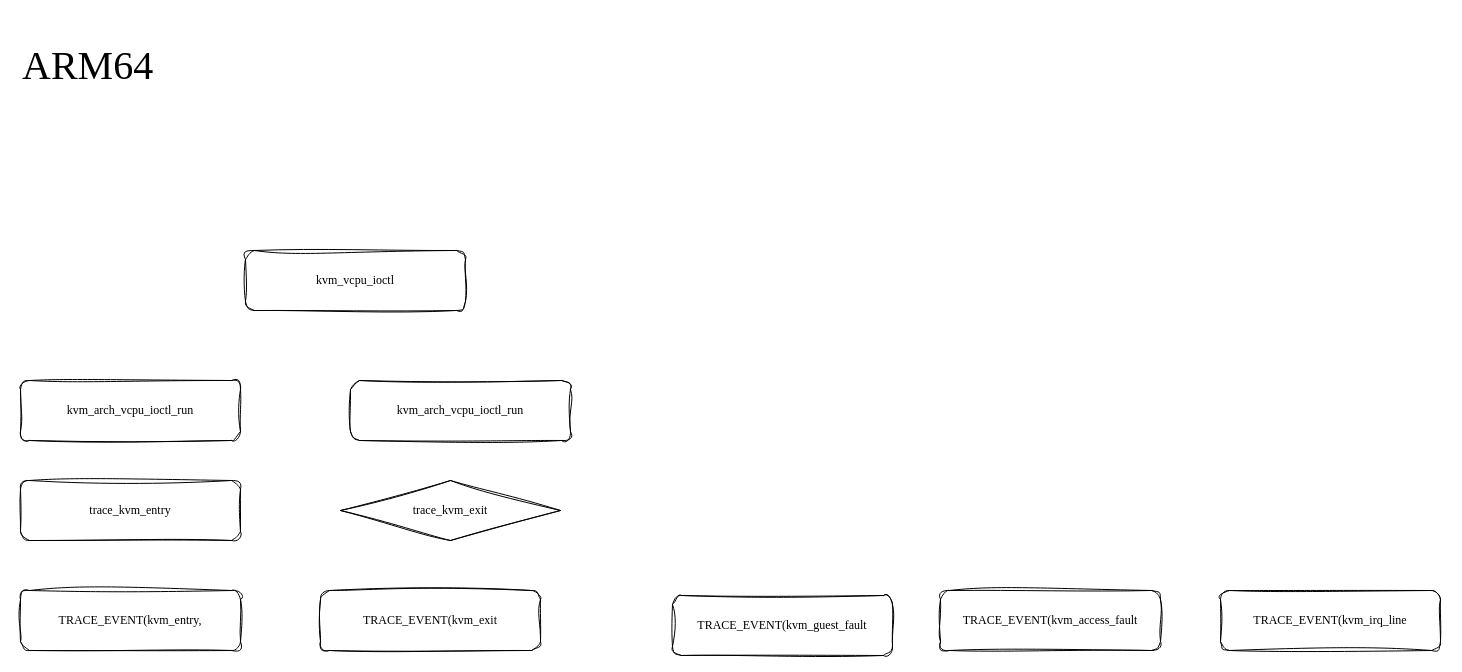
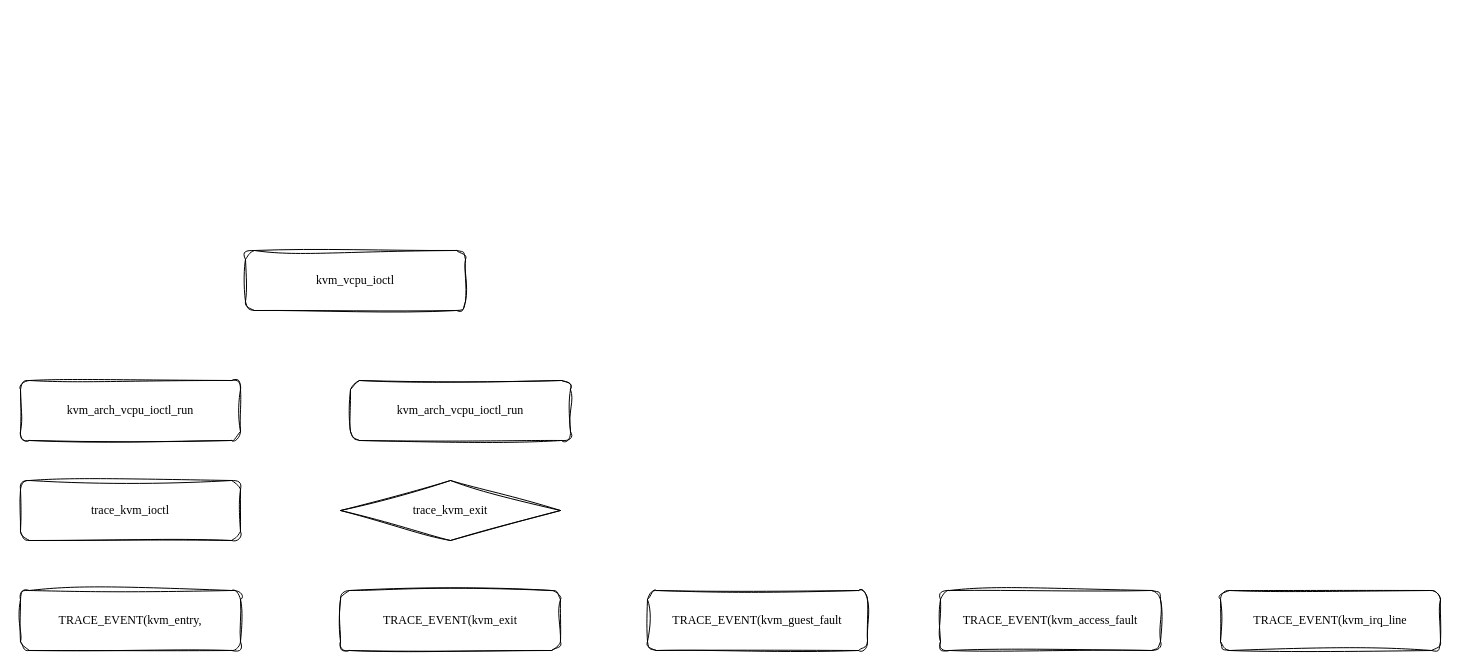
node "ARM64": removed
node "trace_kvm_entry": label "trace_kvm_entry" -> "trace_kvm_ioctl"
node "TRACE_EVENT(kvm_exit": moved (431, 621) -> (451, 621)
node "TRACE_EVENT(kvm_guest_fault": moved (783, 626) -> (758, 621)
